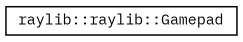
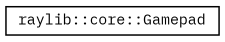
node "raylib::raylib::Gamepad": label "raylib::raylib::Gamepad" -> "raylib::core::Gamepad"
